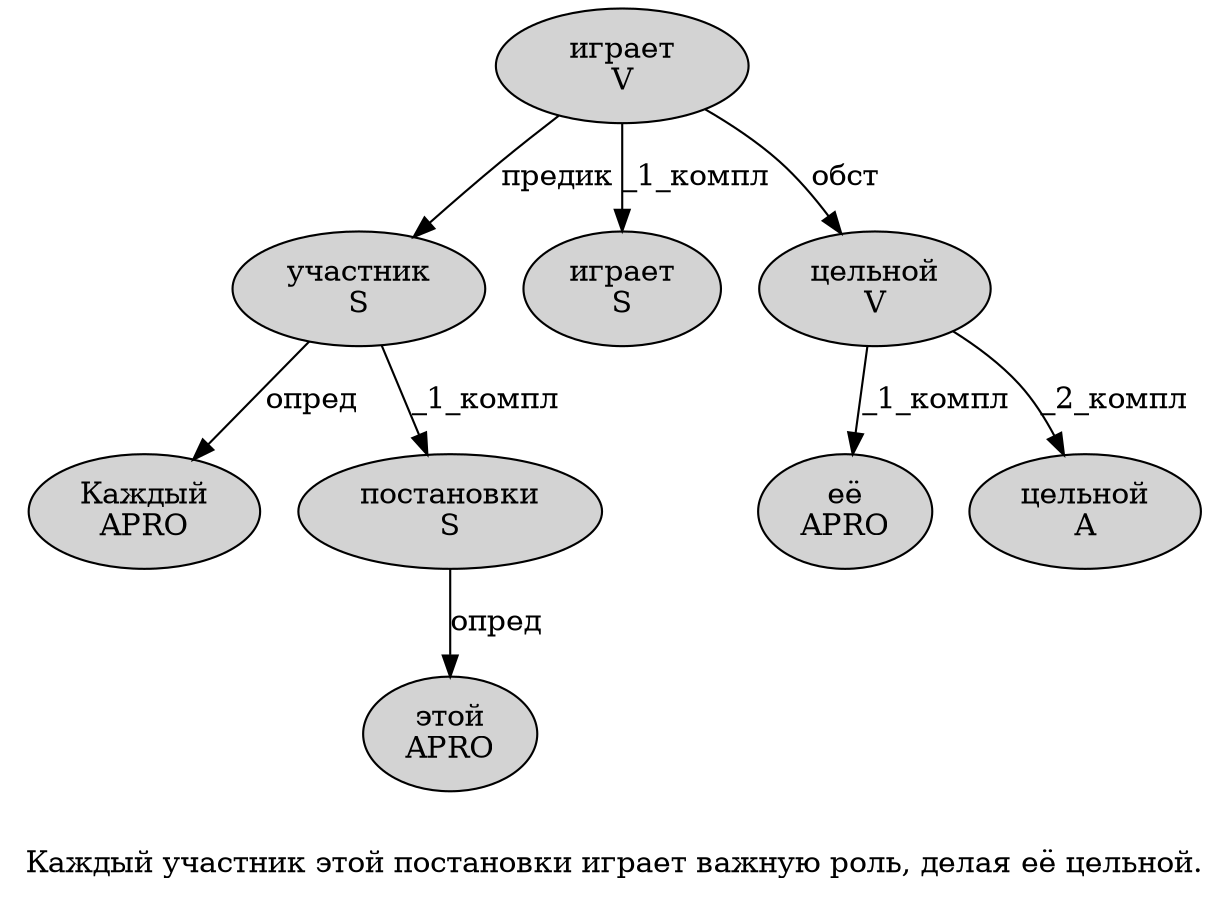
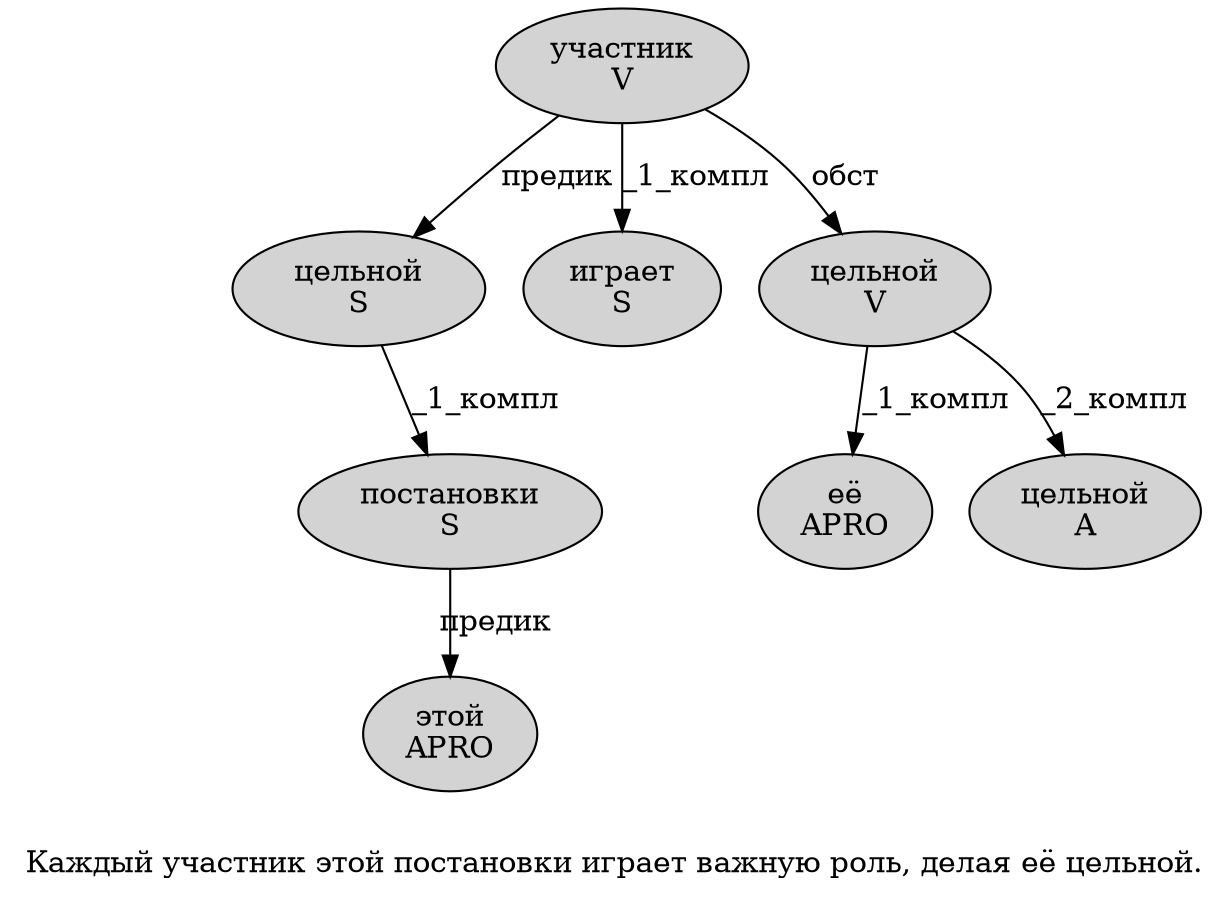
node "играет V": label "играет V" -> "участник V"
node "участник S": label "участник S" -> "цельной S"
node "Каждый APRO": removed
edge "постановки S" -> "этой APRO": label "опред" -> "предик"
